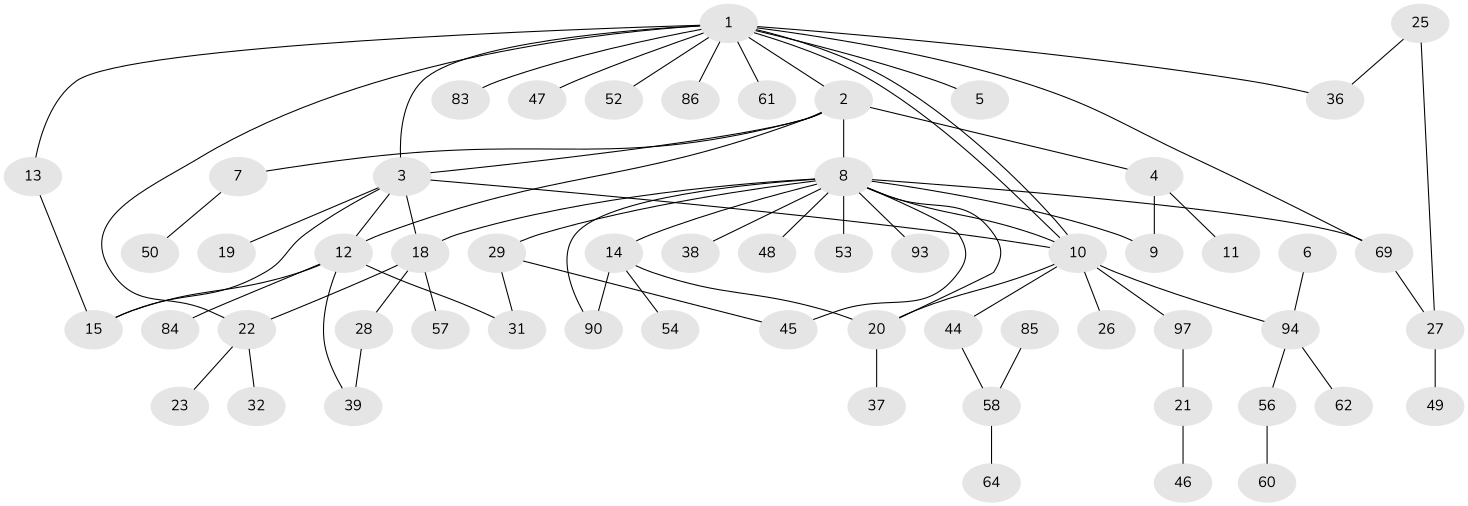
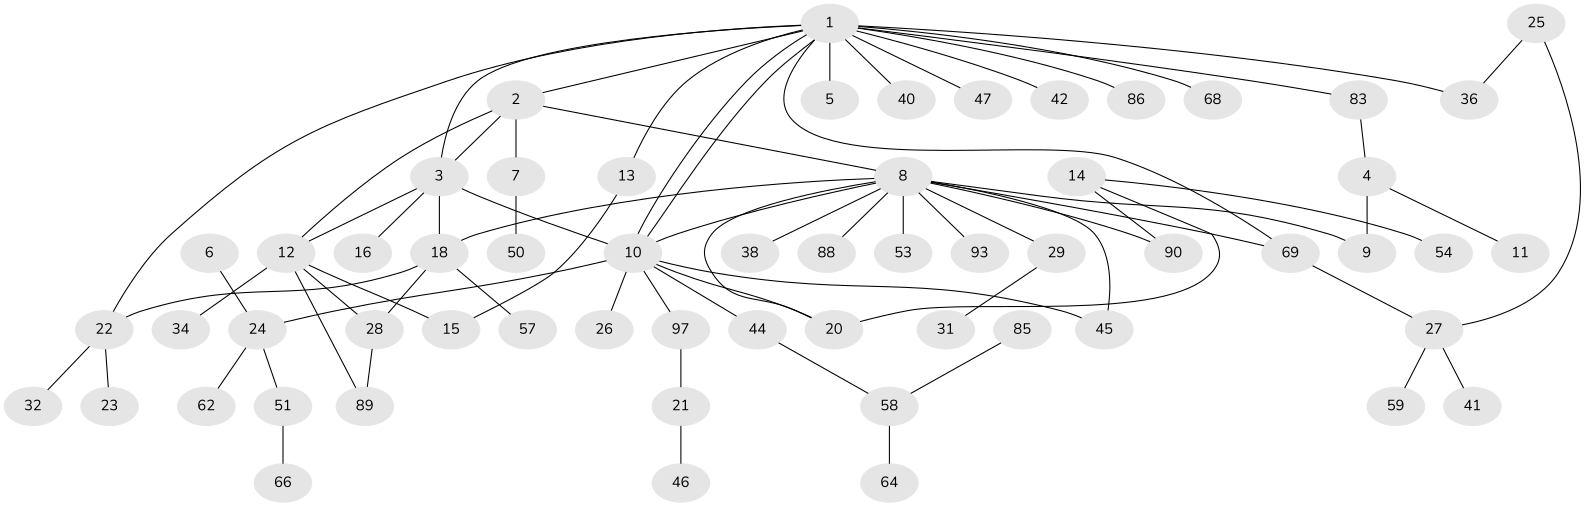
node "52": label "52" -> "42"
node "61": label "61" -> "68"
node "40": added
edge "2" -- "4": now "83" -- "4"
edge "8" -- "14": removed
node "19": label "19" -> "16"
node "48": label "48" -> "88"
edge "3" -- "15": removed
edge "12" -- "31": now "12" -- "28"
edge "29" -- "45": now "10" -- "45"
node "84": label "84" -> "34"
node "94": label "94" -> "24"
node "39": label "39" -> "89"
node "37": removed
node "56": label "56" -> "51"
node "59": added
node "49": label "49" -> "41"
node "60": label "60" -> "66"
